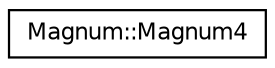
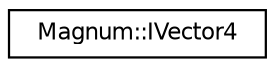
node "Magnum::Magnum4": label "Magnum::Magnum4" -> "Magnum::IVector4"
